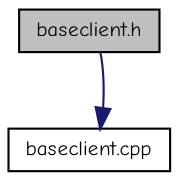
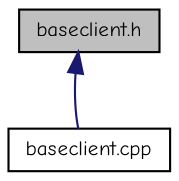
edge "baseclient.h" -> "baseclient.cpp": reversed
